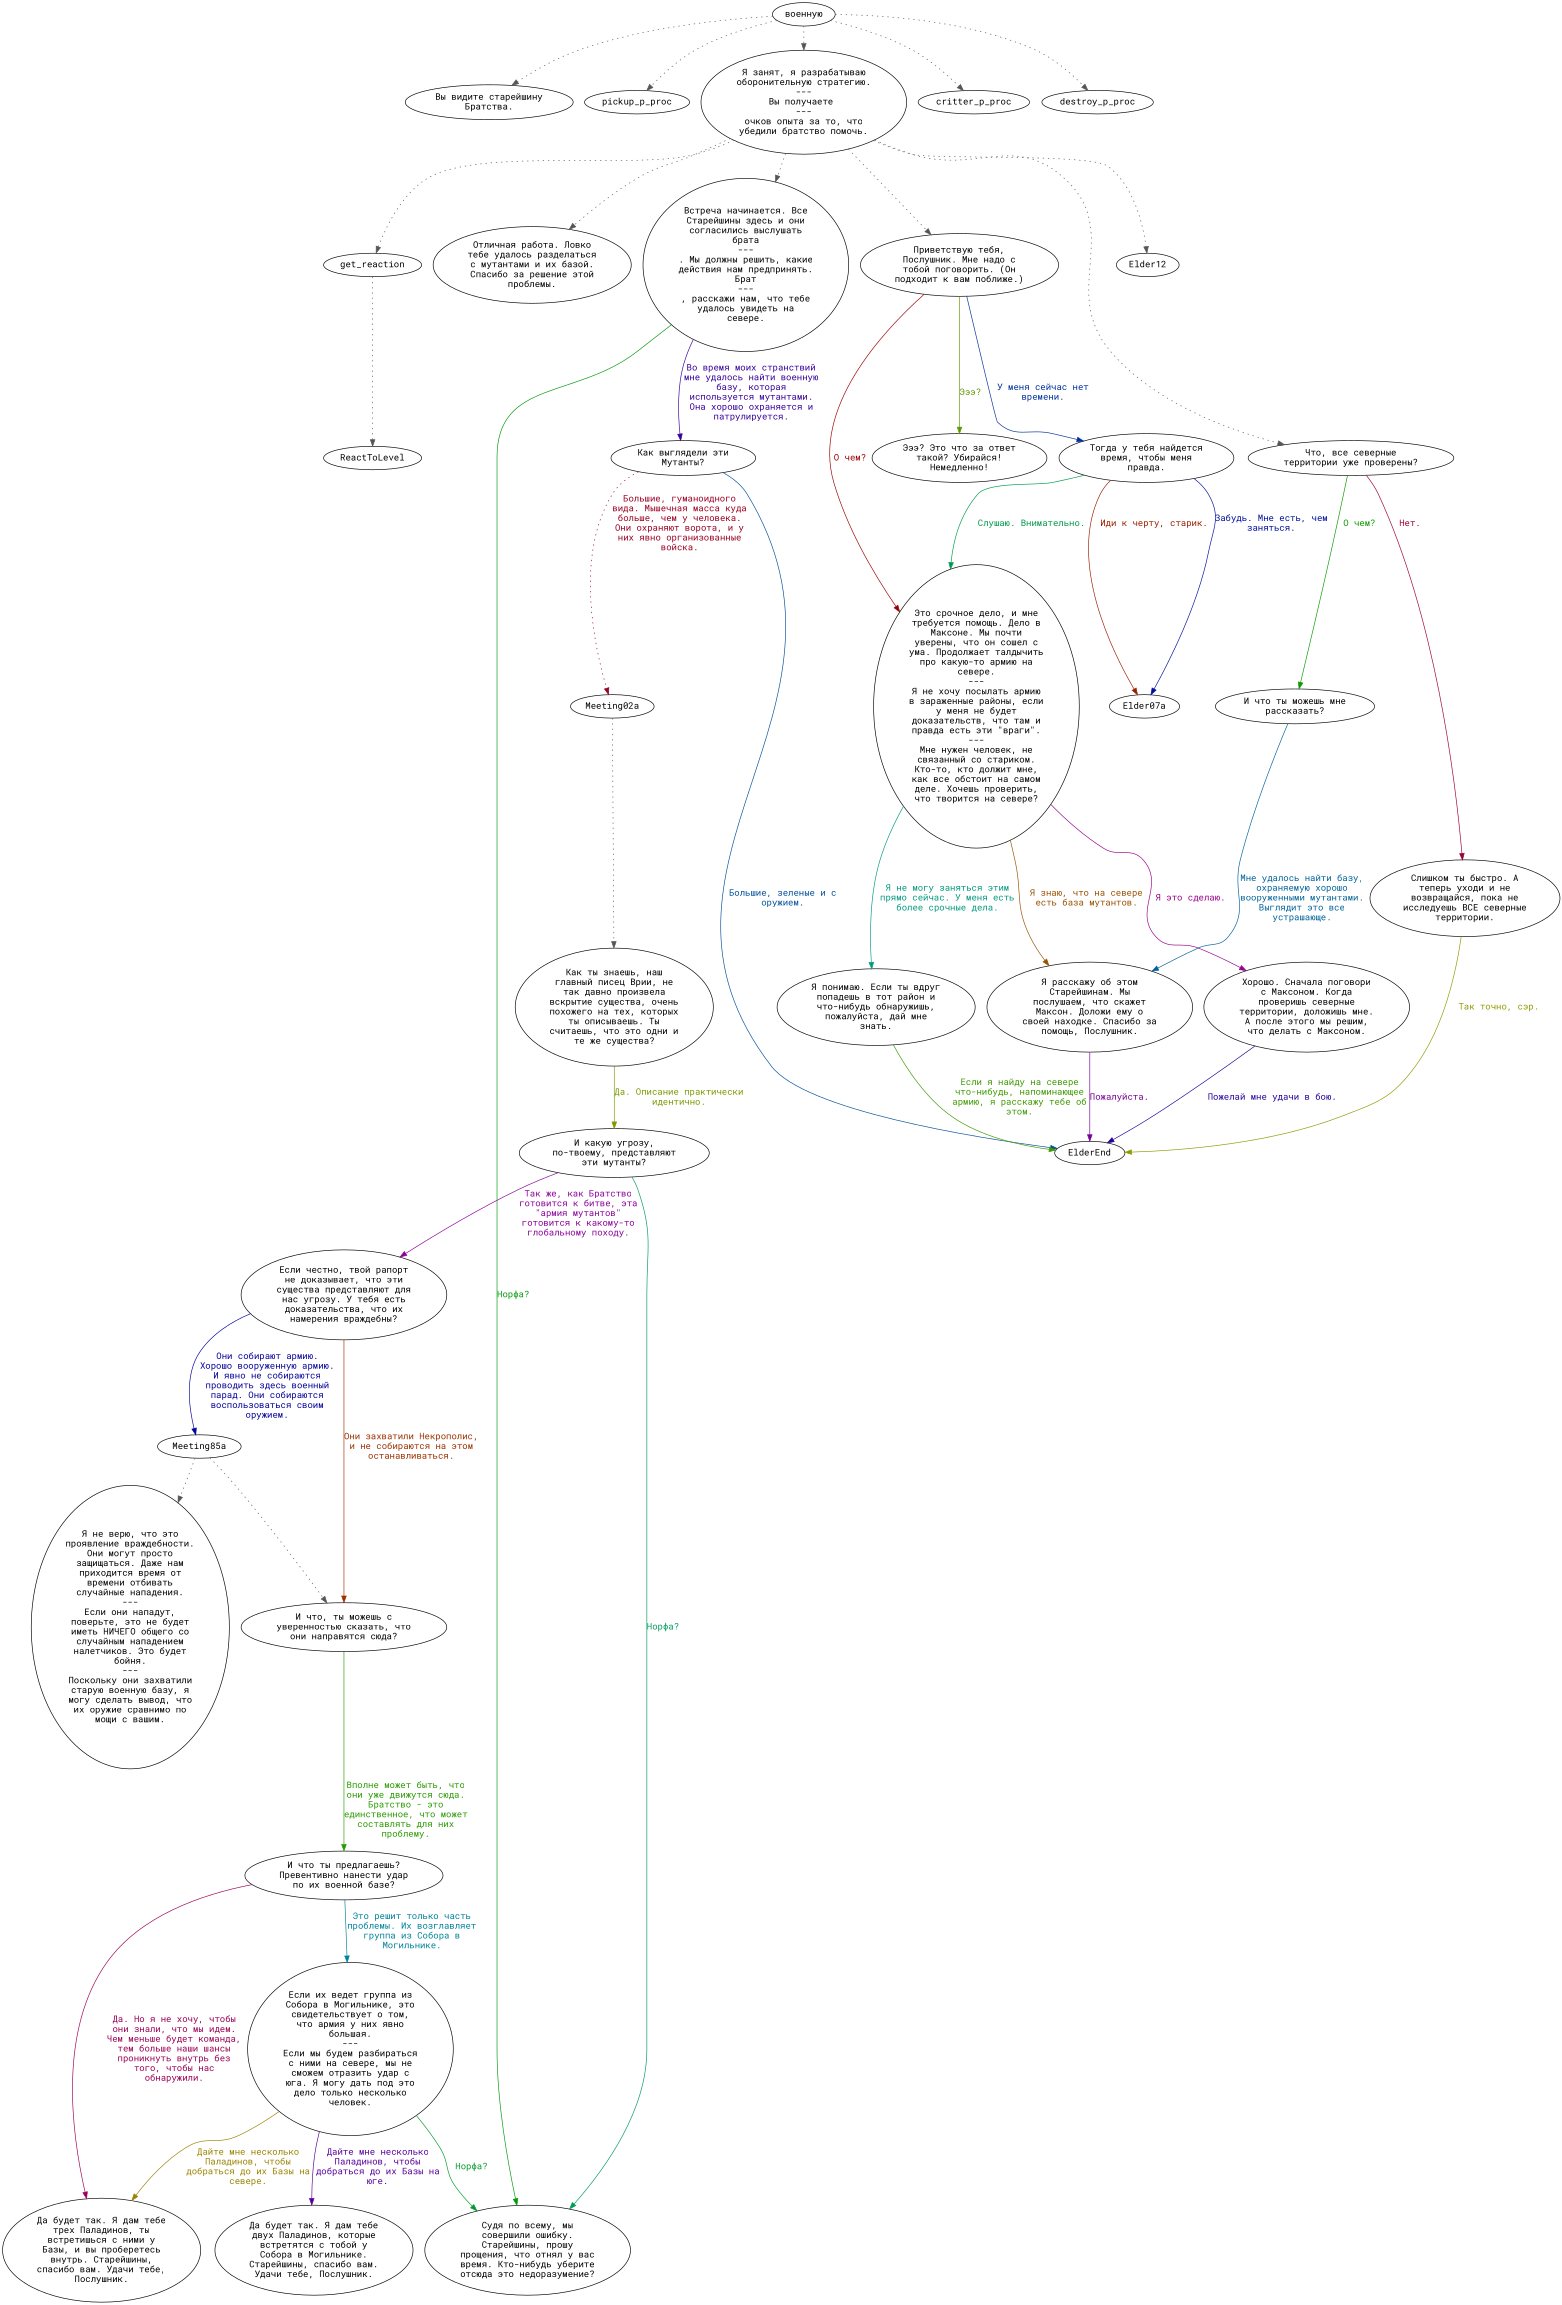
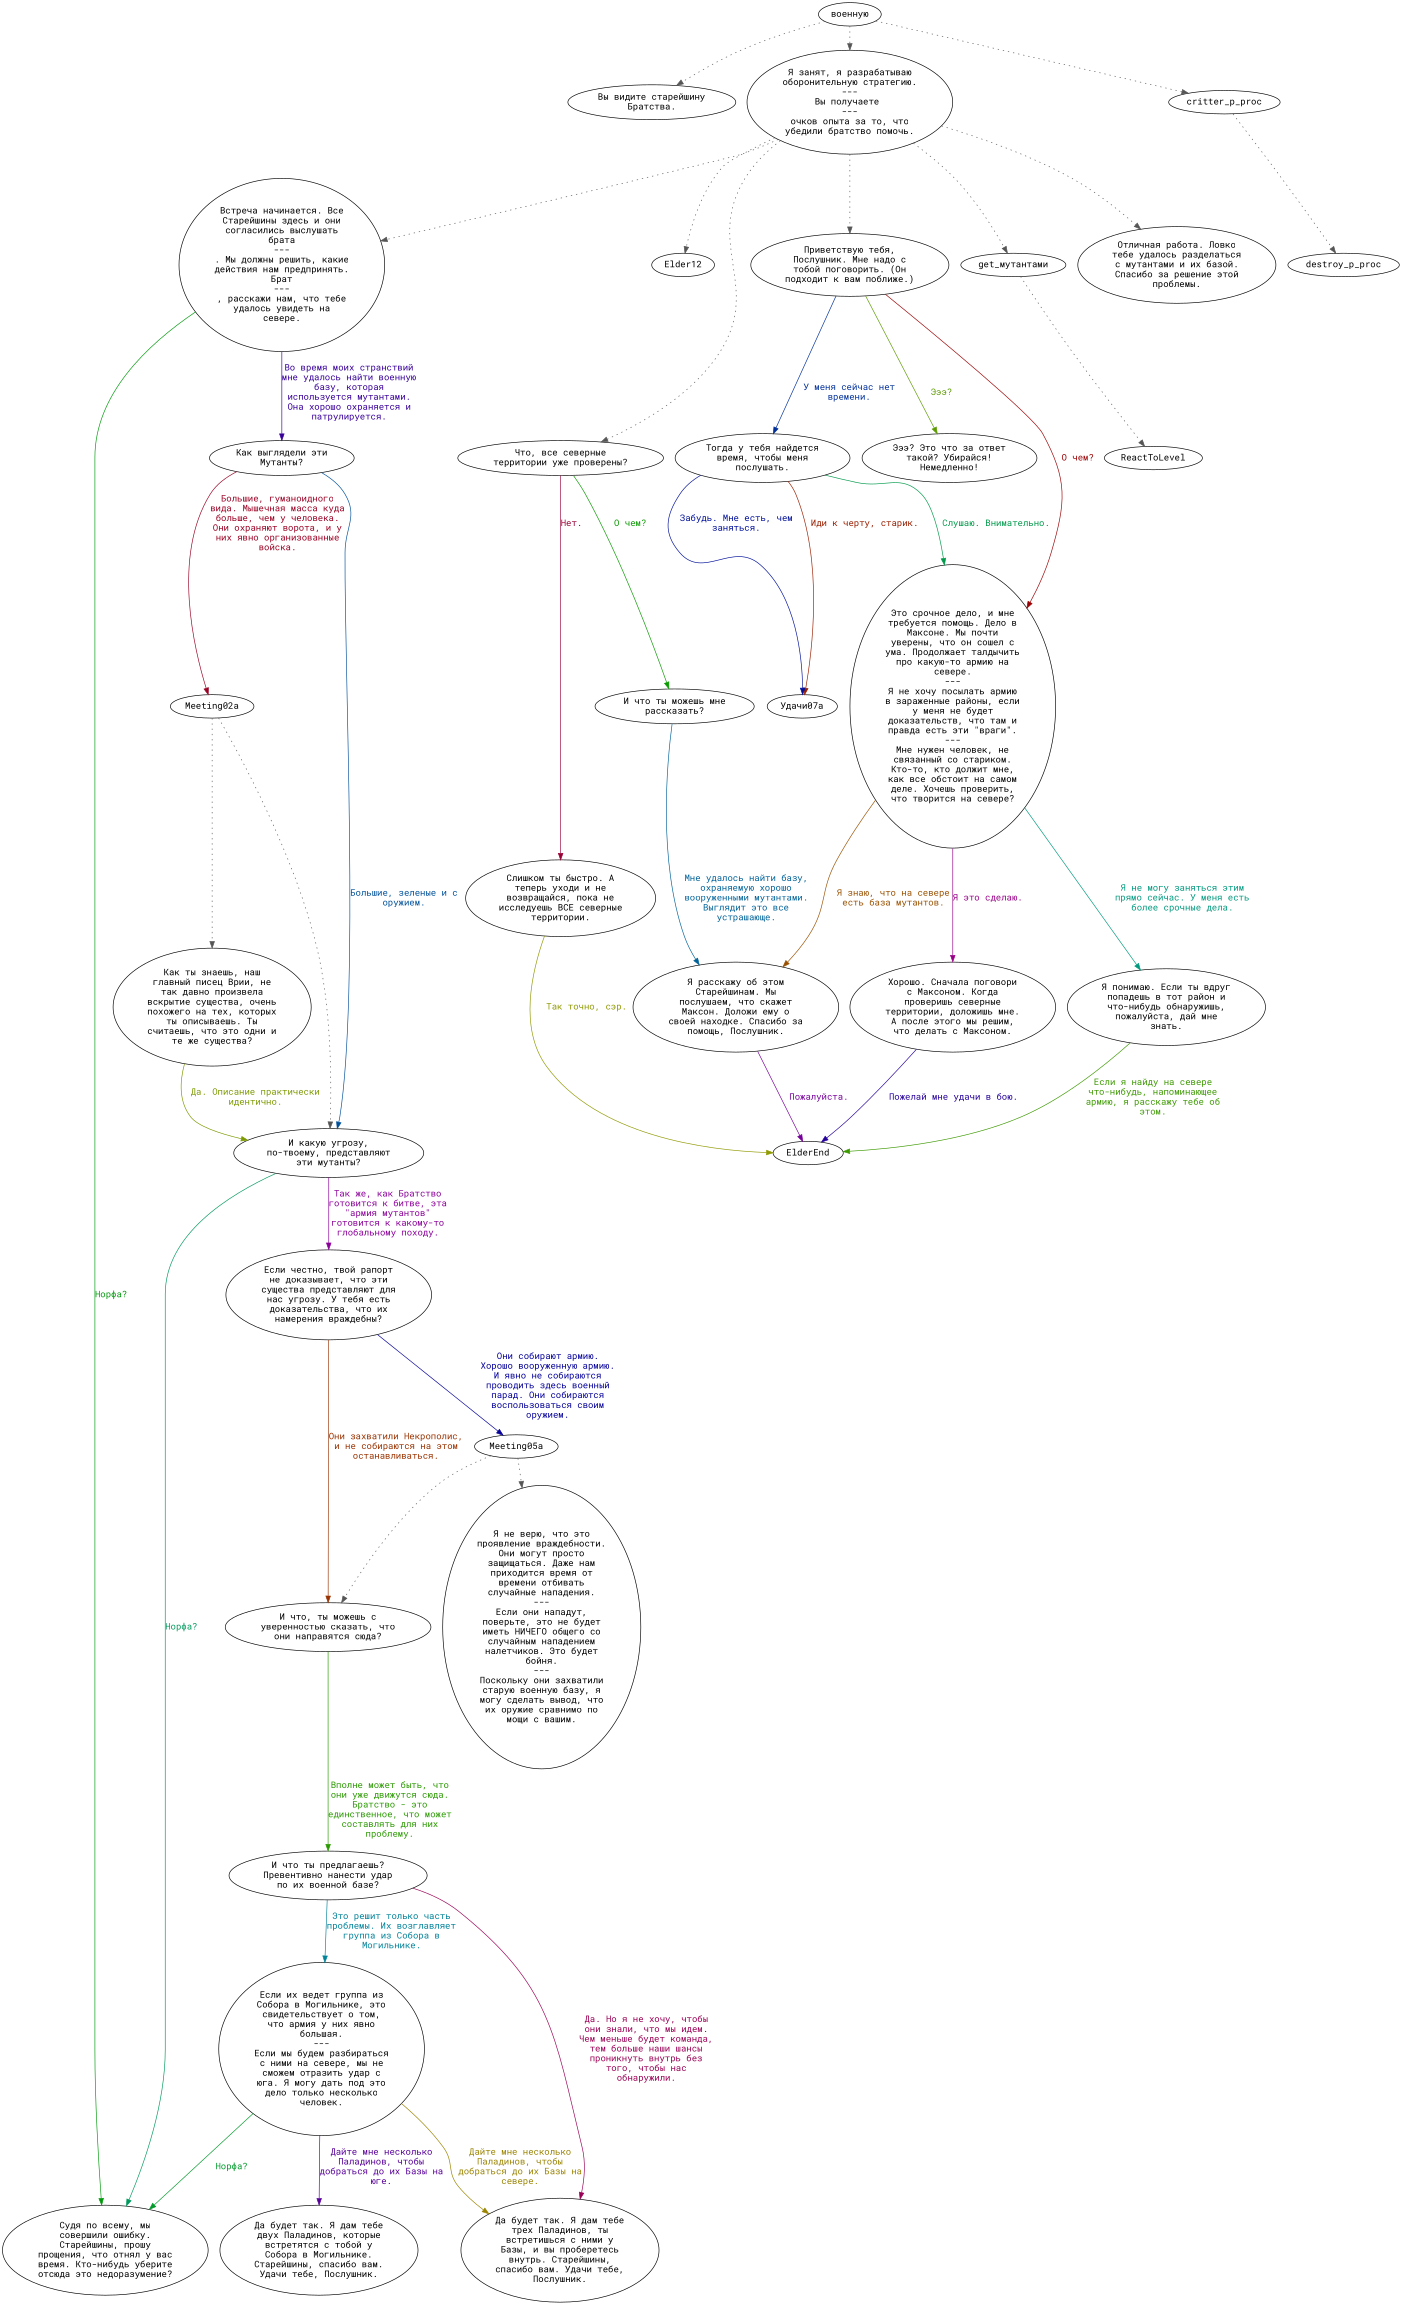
edge "военную" -> "destroy_p_proc": now "critter_p_proc" -> "destroy_p_proc"
node "pickup_p_proc": removed
node "get_reaction": label "get_reaction" -> "get_мутантами"
node "Тогда у тебя найдется время, чтобы меня правда.": label "Тогда у тебя найдется время, чтобы меня правда." -> "Тогда у тебя найдется время, чтобы меня послушать."
edge "Как выглядели эти Мутанты?" -> "Meeting02a": style dotted -> solid
node "Elder07a": label "Elder07a" -> "Удачи07a"
edge "Как выглядели эти Мутанты?" -> "ElderEnd": now "Как выглядели эти Мутанты?" -> "И какую угрозу, по-твоему, представляют эти мутанты?"
edge "Meeting02a" -> "И какую угрозу, по-твоему, представляют эти мутанты?": added
node "Meeting85a": label "Meeting85a" -> "Meeting05a"
